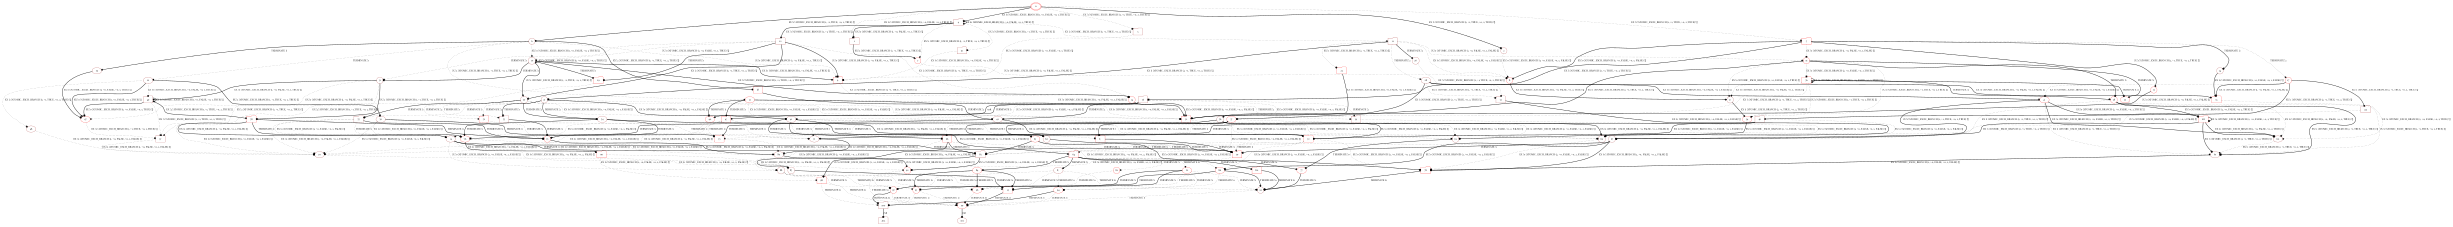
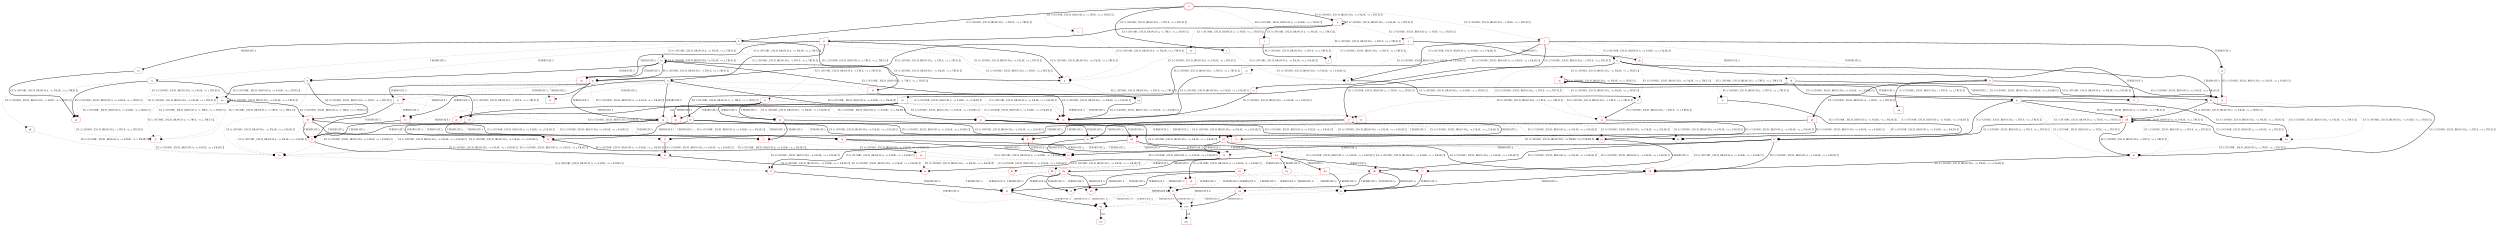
edge "49" -> "47": style bold -> dotted
edge "55" -> "76": now "55" -> "53"
node "79": shape folder -> circle
